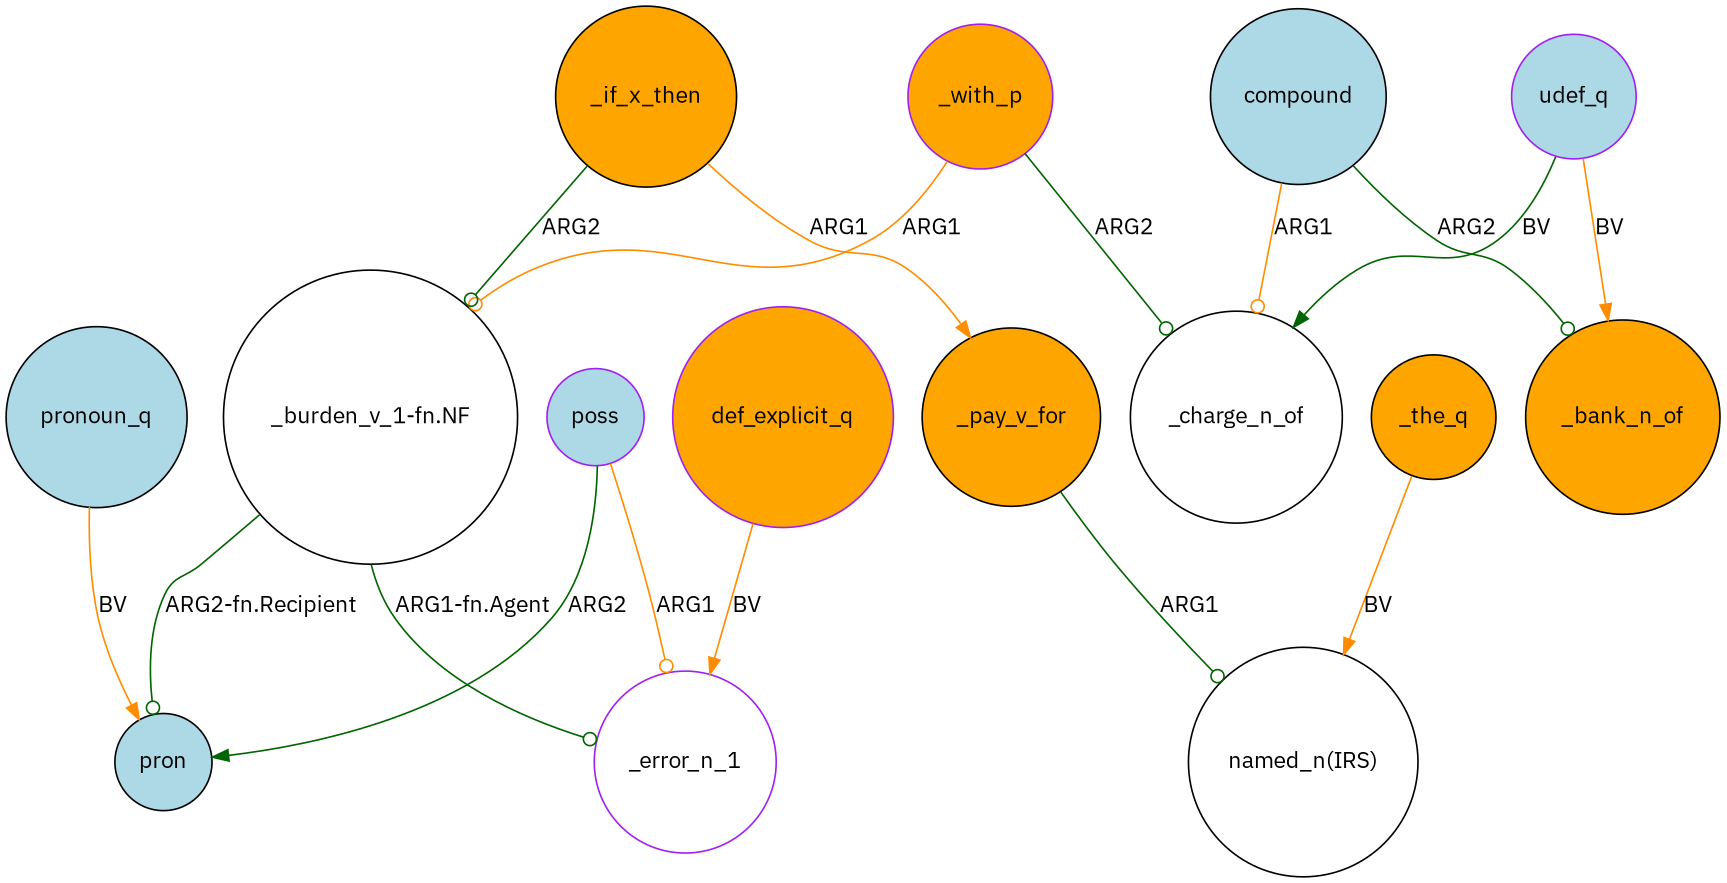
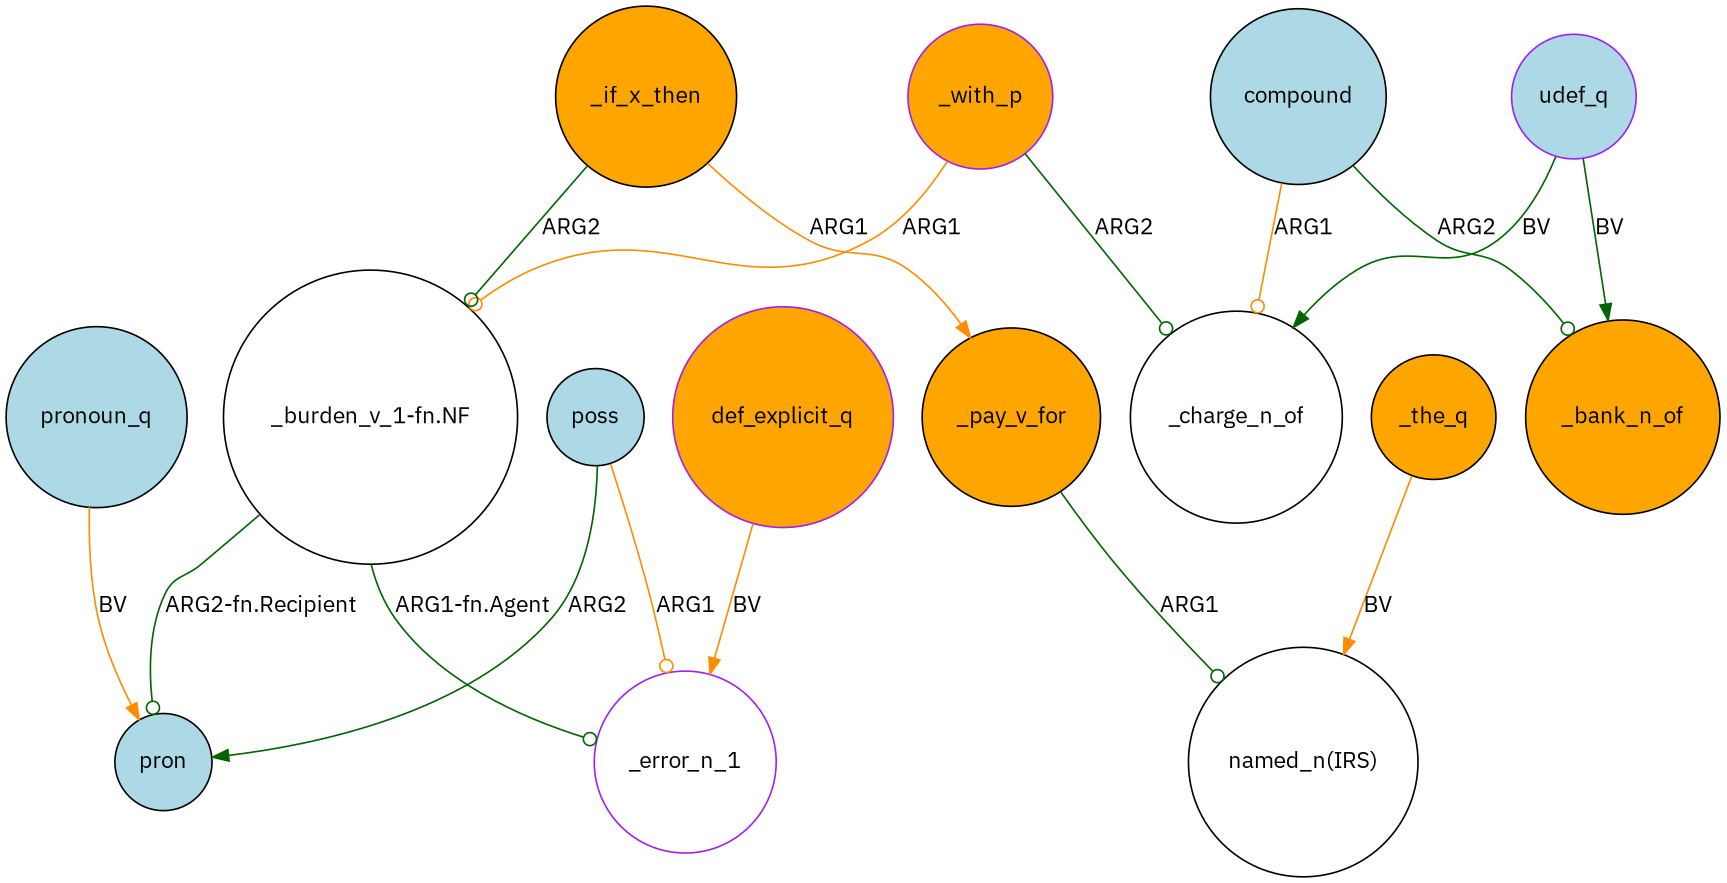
edge "udef_q" -> "_bank_n_of": color darkorange -> darkgreen
node "poss": color purple -> black
